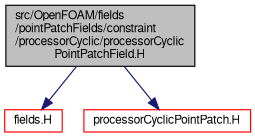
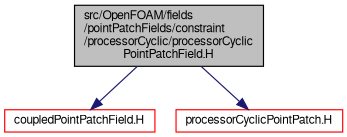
node "fields.H": label "fields.H" -> "coupledPointPatchField.H"
